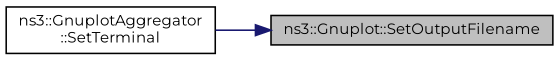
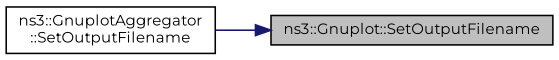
node "ns3::GnuplotAggregator ::SetTerminal": label "ns3::GnuplotAggregator ::SetTerminal" -> "ns3::GnuplotAggregator ::SetOutputFilename"
